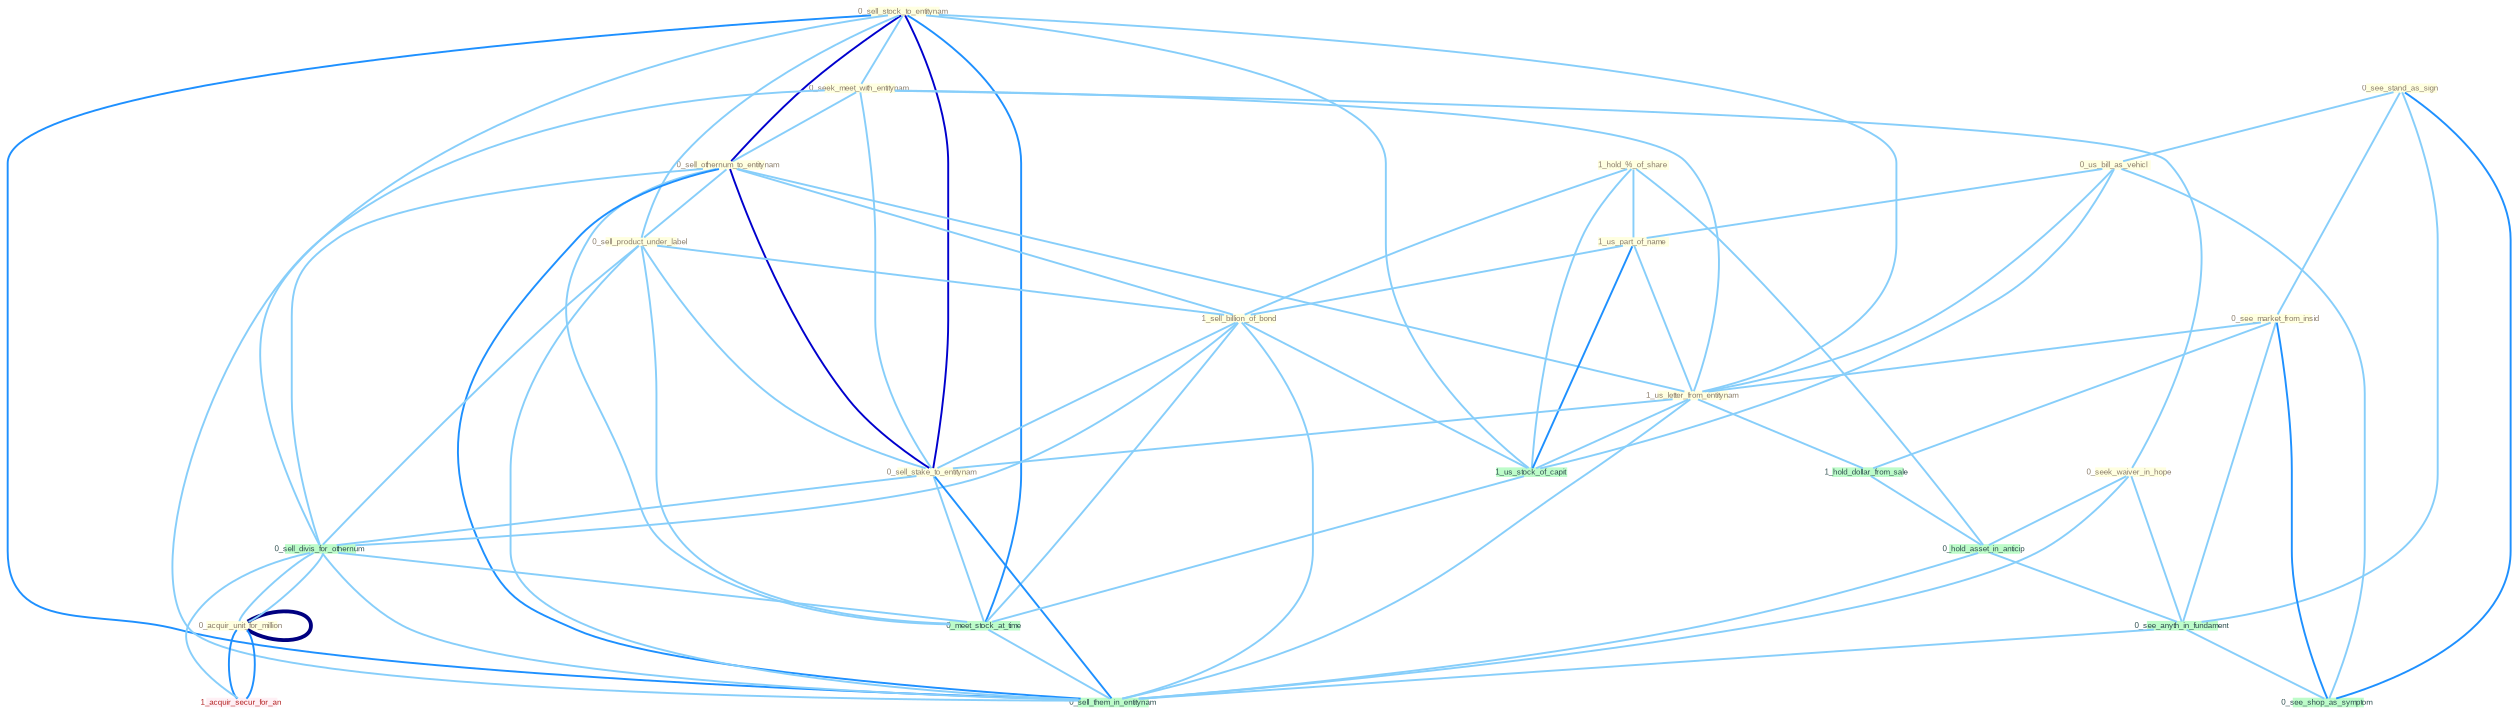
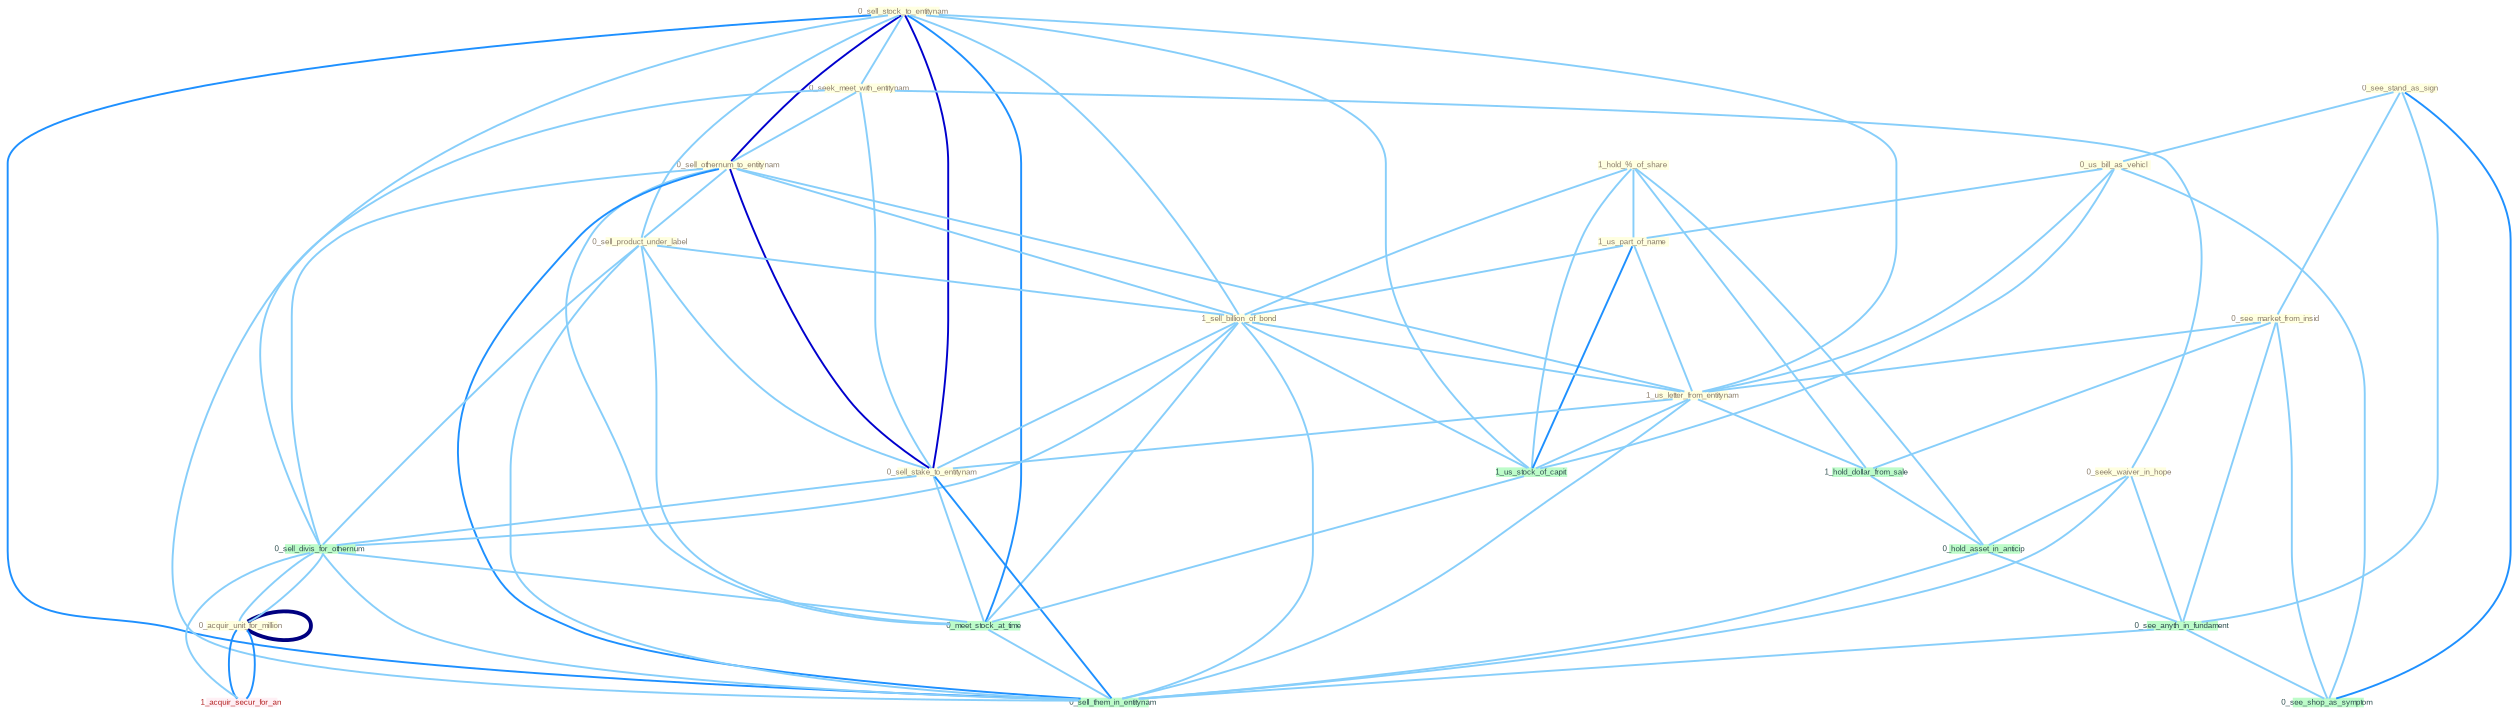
edge "0_seek_meet_with_entitynam" -- "1_us_letter_from_entitynam": now "1_sell_billion_of_bond" -- "1_us_letter_from_entitynam"
edge "0_sell_stock_to_entitynam" -- "1_sell_billion_of_bond": added
edge "1_hold_%_of_share" -- "1_hold_dollar_from_sale": added
edge "0_see_market_from_insid" -- "0_see_shop_as_symptom": color #1e90ff -> #87cefa
